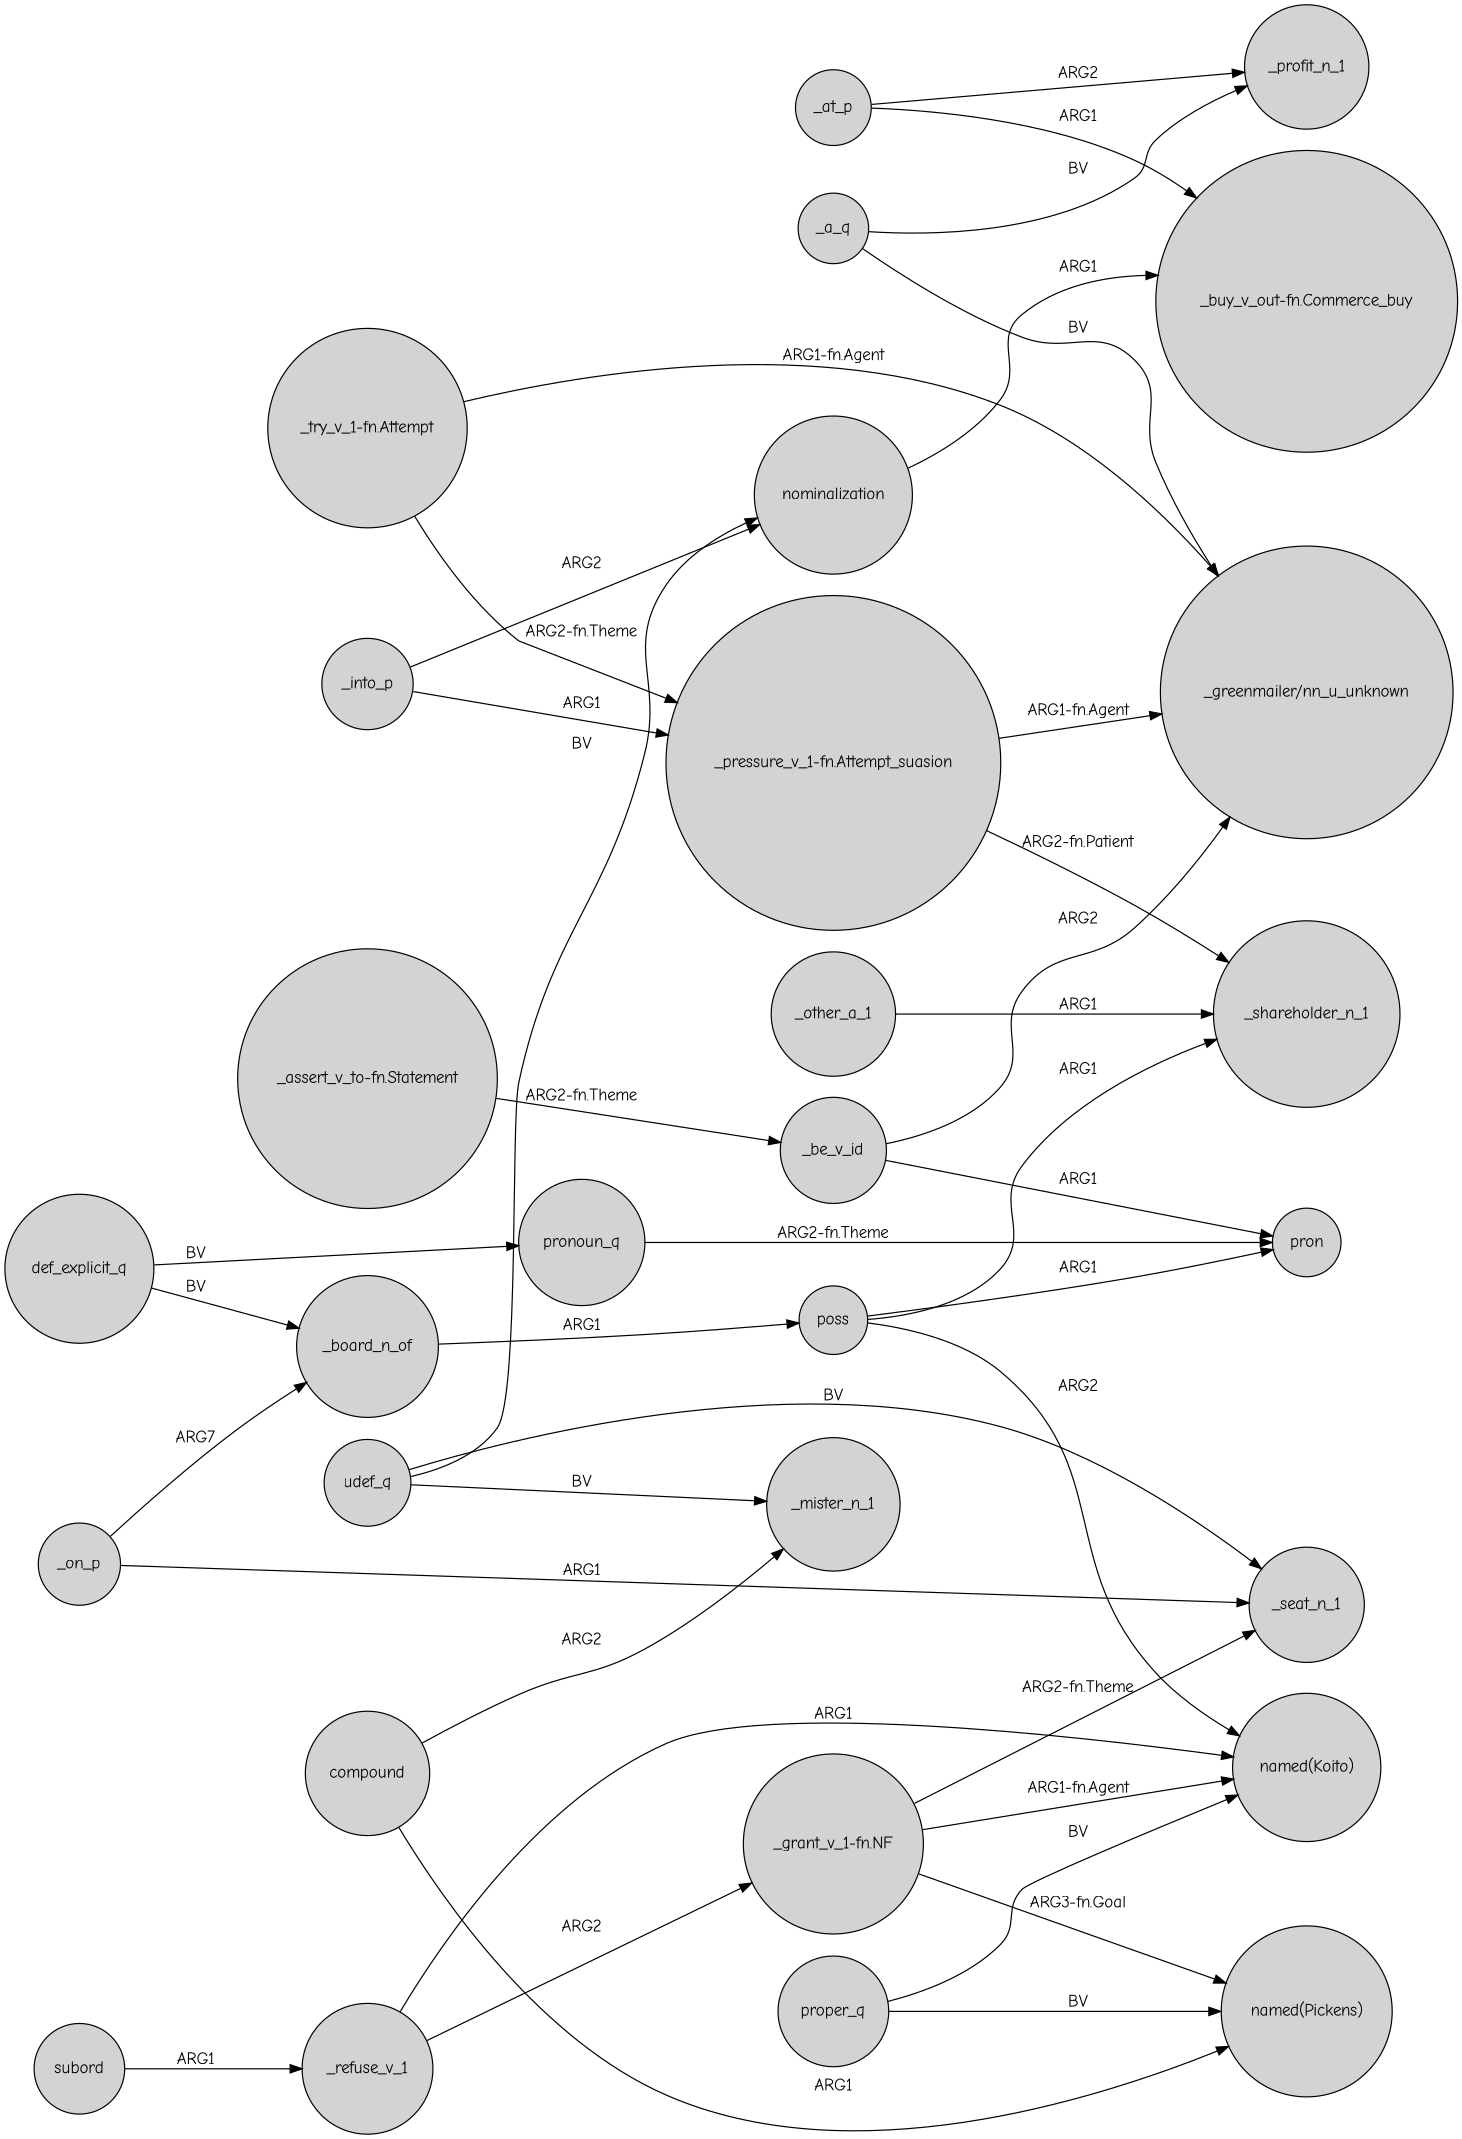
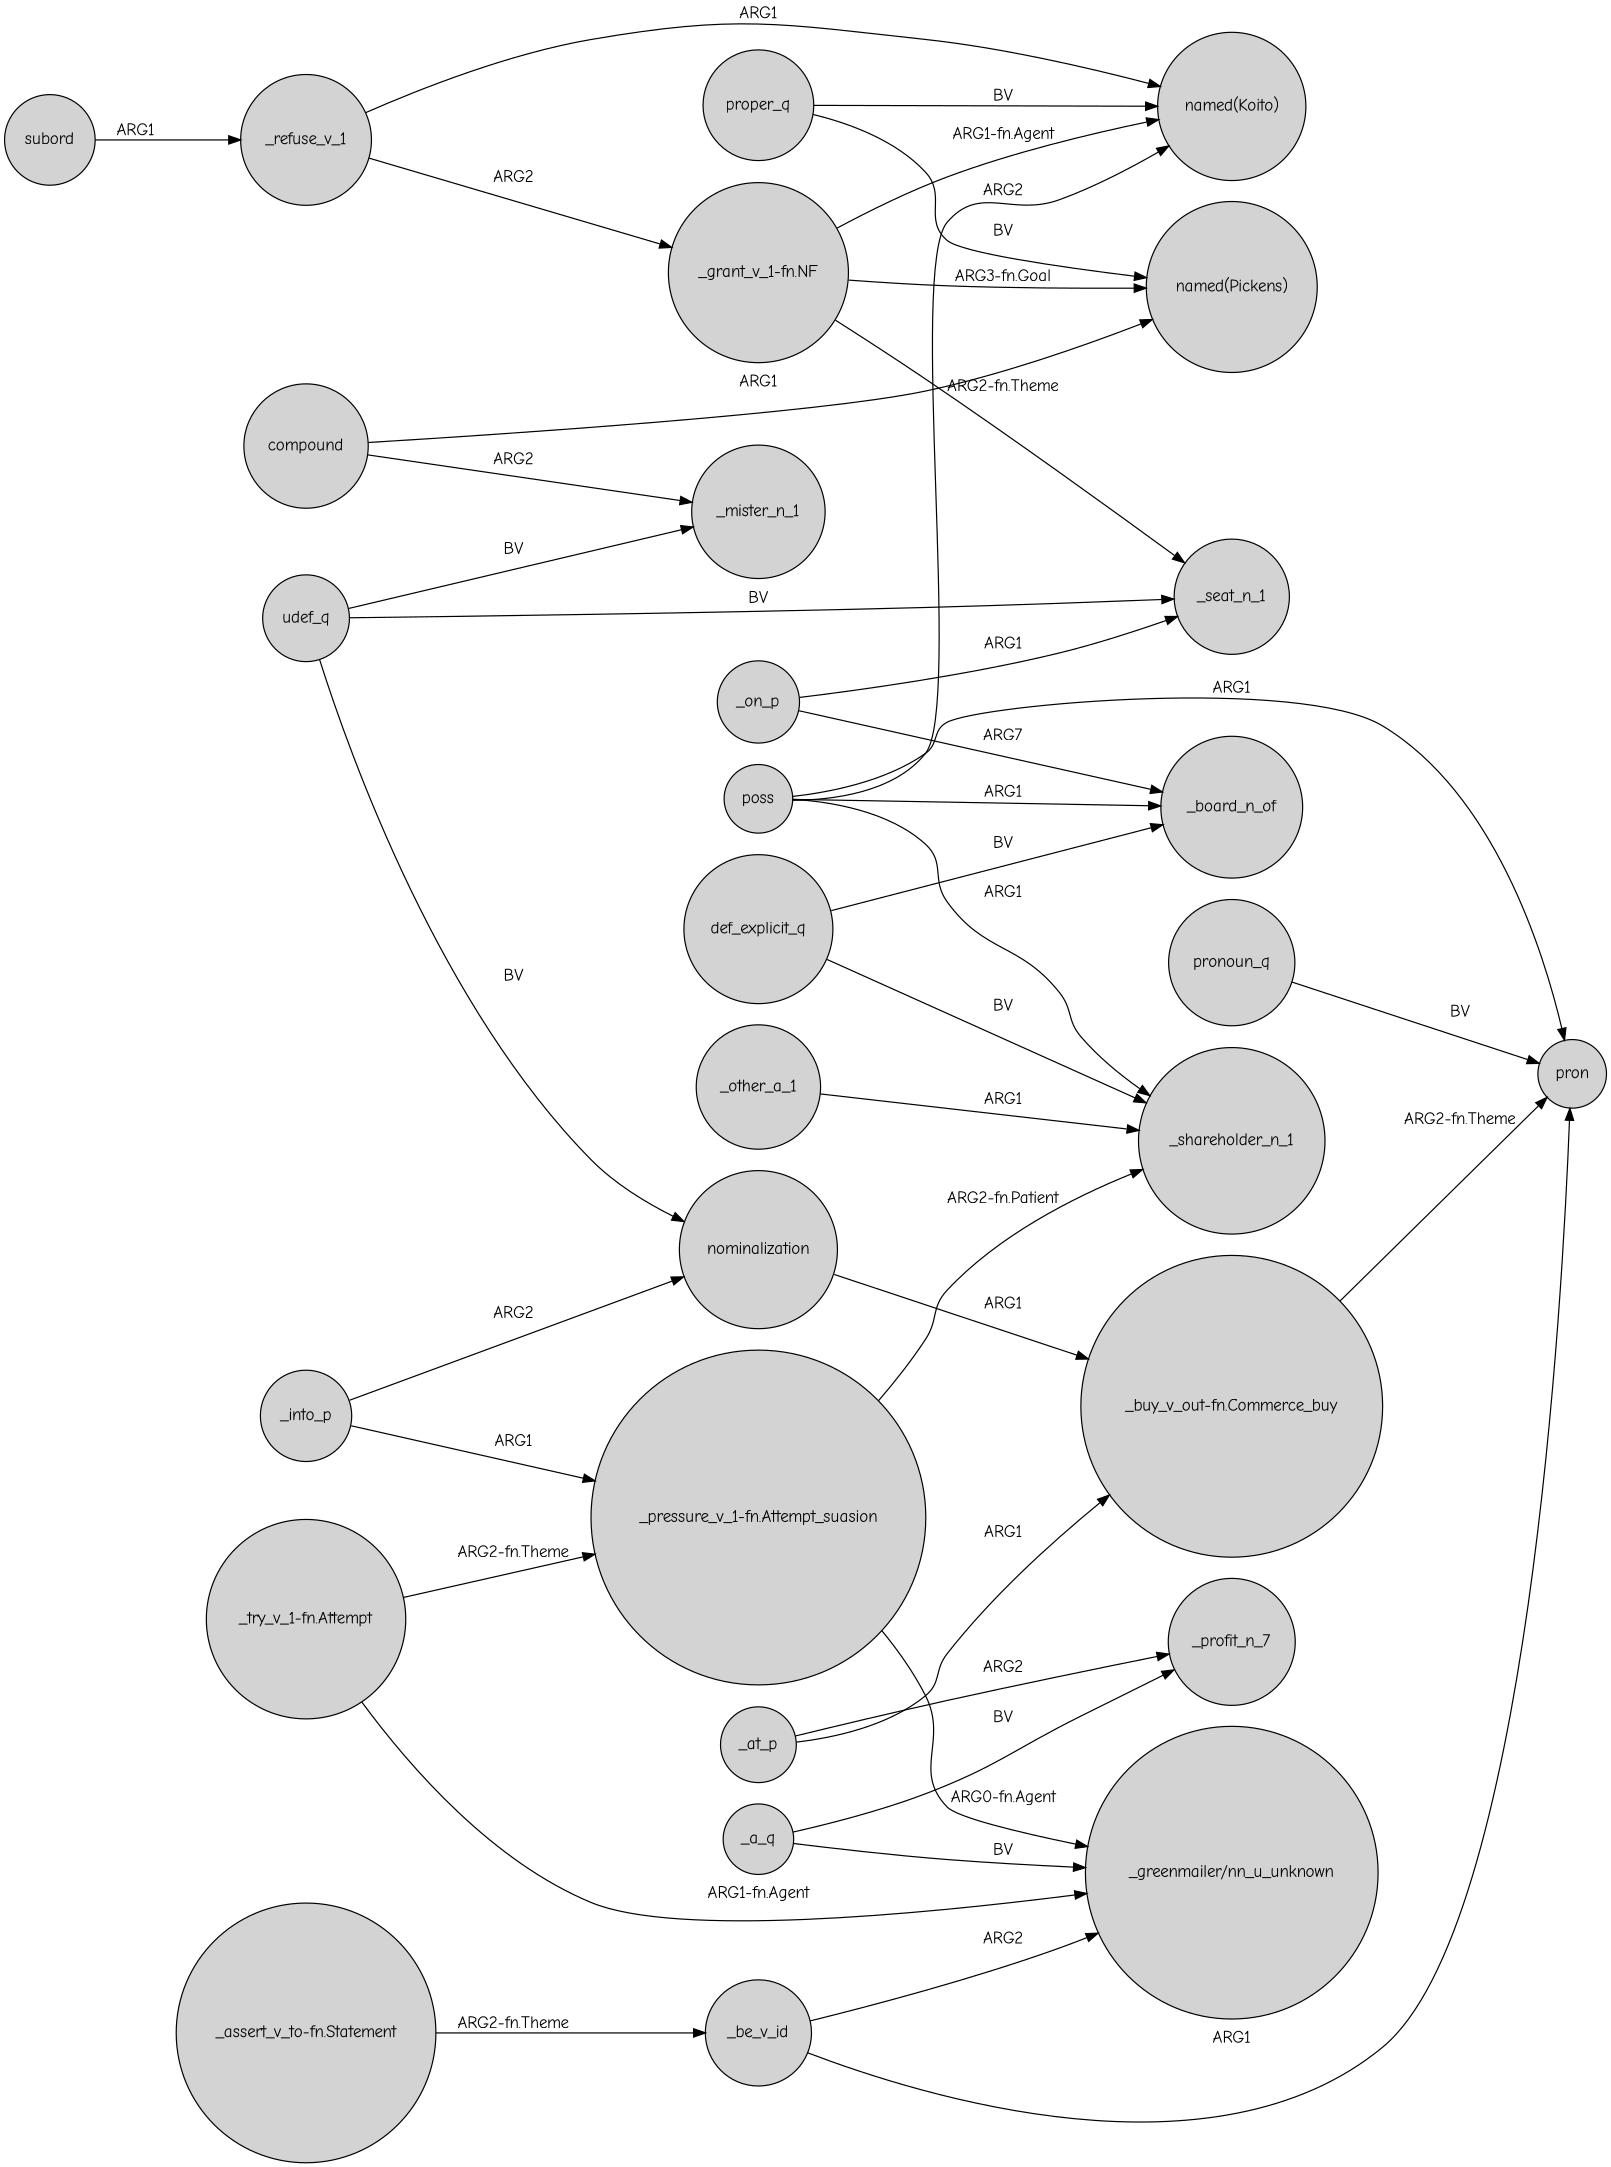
node "_profit_n_1": label "_profit_n_1" -> "_profit_n_7"
edge "_pressure_v_1-fn.Attempt_suasion" -> "_greenmailer/nn_u_unknown": label "ARG1-fn.Agent" -> "ARG0-fn.Agent"
edge "_buy_v_out-fn.Commerce_buy" -> "pron": added, label "ARG2-fn.Theme"
edge "pronoun_q" -> "pron": label "ARG2-fn.Theme" -> "BV"
edge "def_explicit_q" -> "pronoun_q": now "def_explicit_q" -> "_shareholder_n_1"
edge "_board_n_of" -> "poss": reversed
